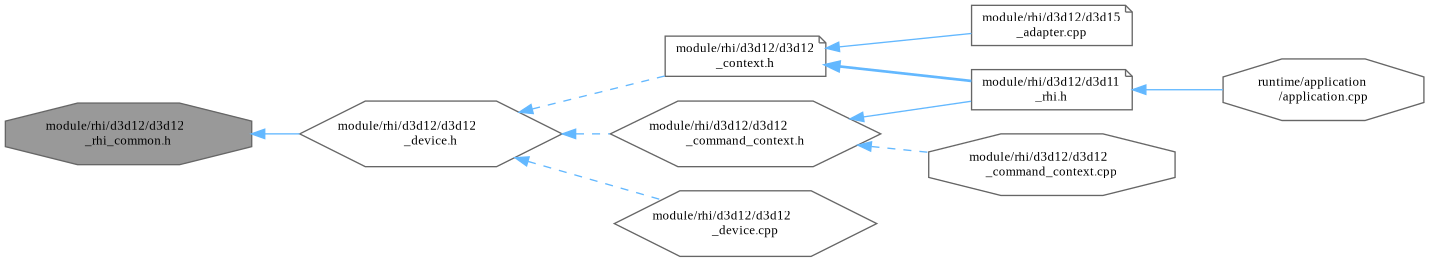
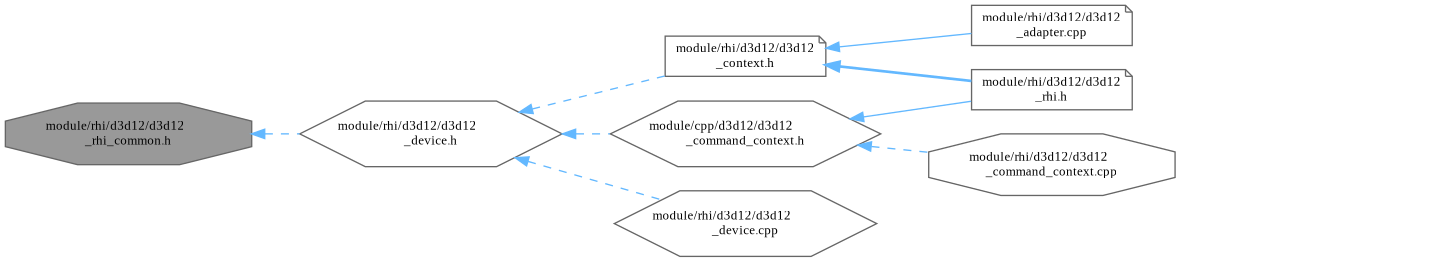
node "module/rhi/d3d12/d3d15 _adapter.cpp": label "module/rhi/d3d12/d3d15 _adapter.cpp" -> "module/rhi/d3d12/d3d12 _adapter.cpp"
node "module/rhi/d3d12/d3d11 _rhi.h": label "module/rhi/d3d12/d3d11 _rhi.h" -> "module/rhi/d3d12/d3d12 _rhi.h"
node "runtime/application /application.cpp": removed
edge "module/rhi/d3d12/d3d12 _device.h" -> "module/rhi/d3d12/d3d12 _rhi_common.h": style solid -> dashed
node "module/rhi/d3d12/d3d12 _command_context.h": label "module/rhi/d3d12/d3d12 _command_context.h" -> "module/cpp/d3d12/d3d12 _command_context.h"
